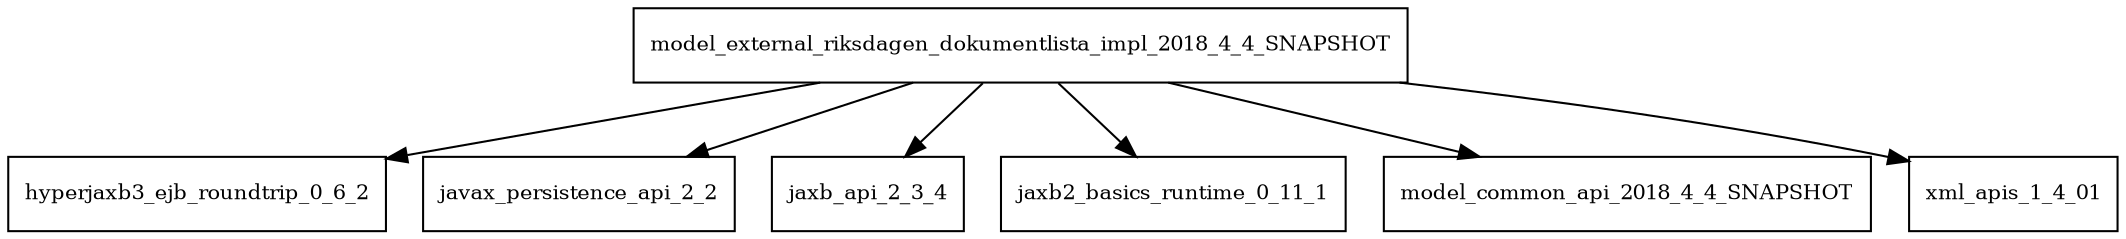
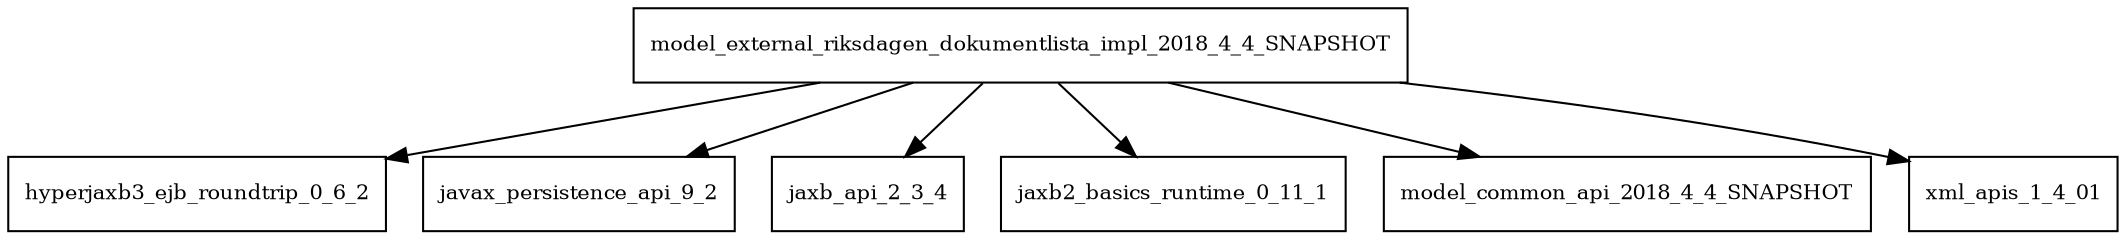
node "javax_persistence_api_2_2": label "javax_persistence_api_2_2" -> "javax_persistence_api_9_2"
